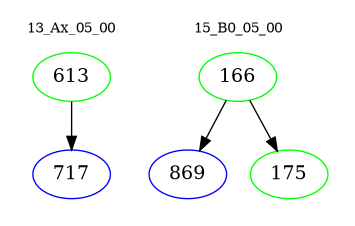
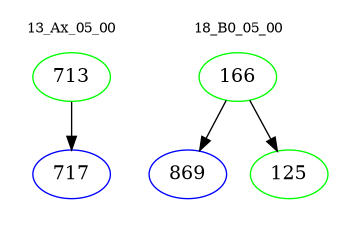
cluster "15_B0_05_00": label "15_B0_05_00" -> "18_B0_05_00"
node "613": label "613" -> "713"
node "175": label "175" -> "125"
